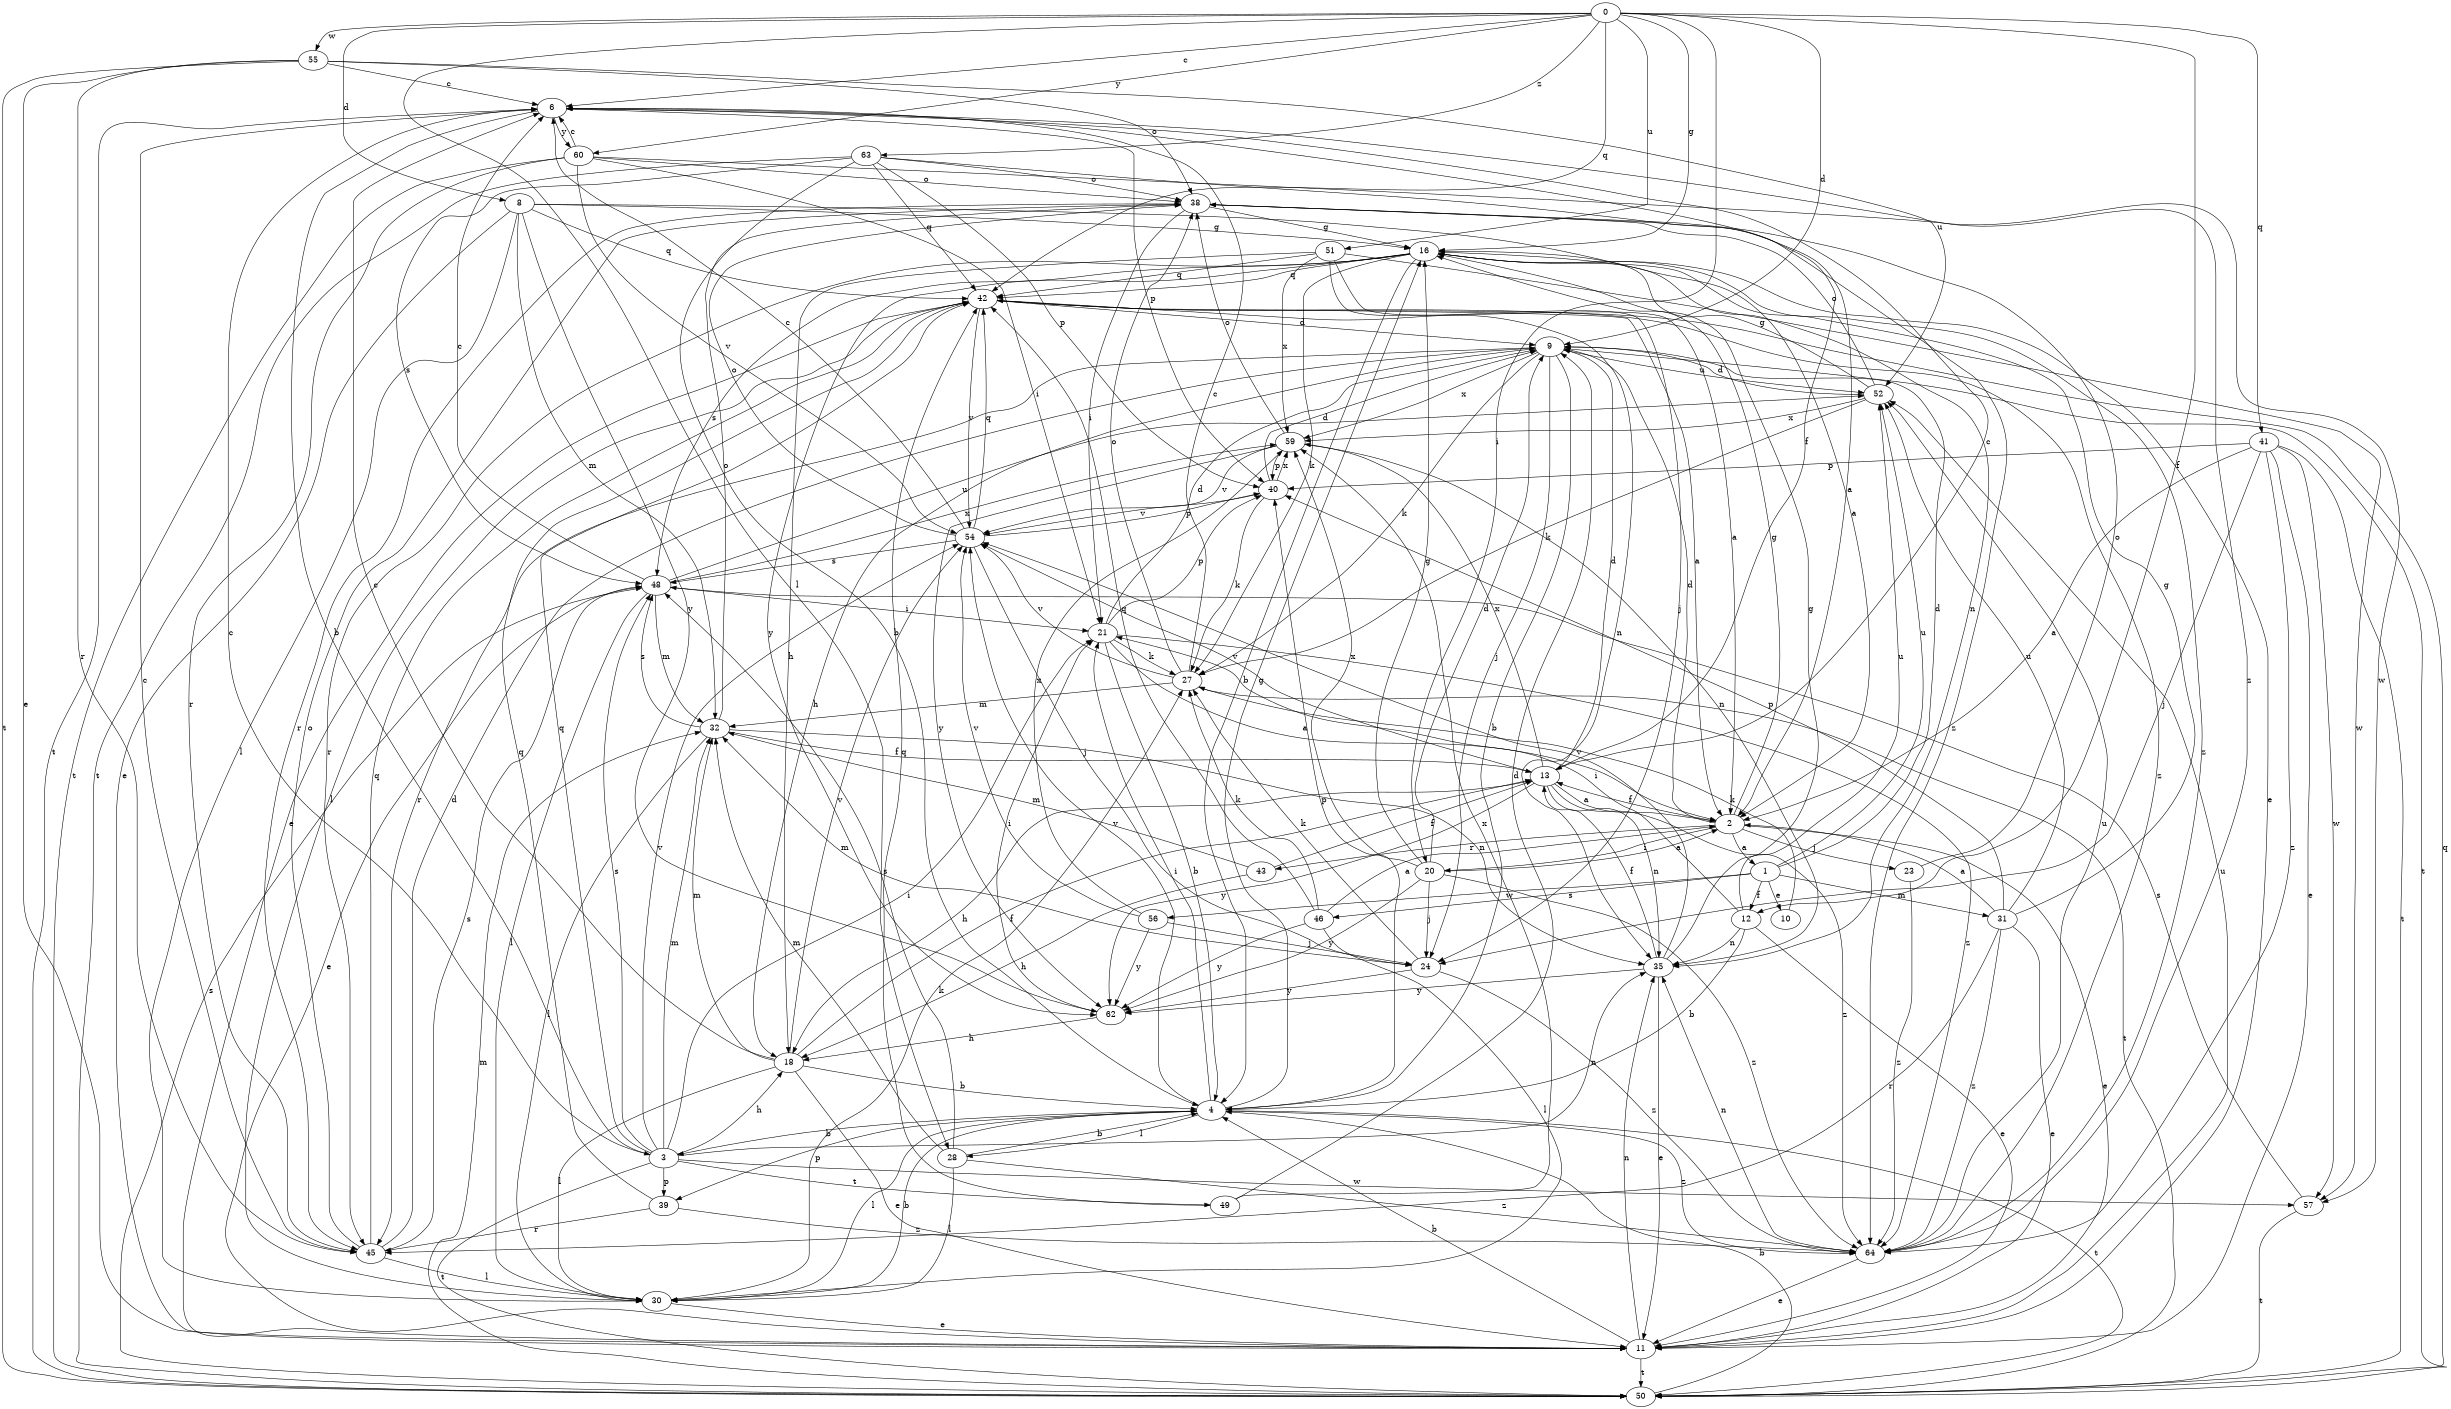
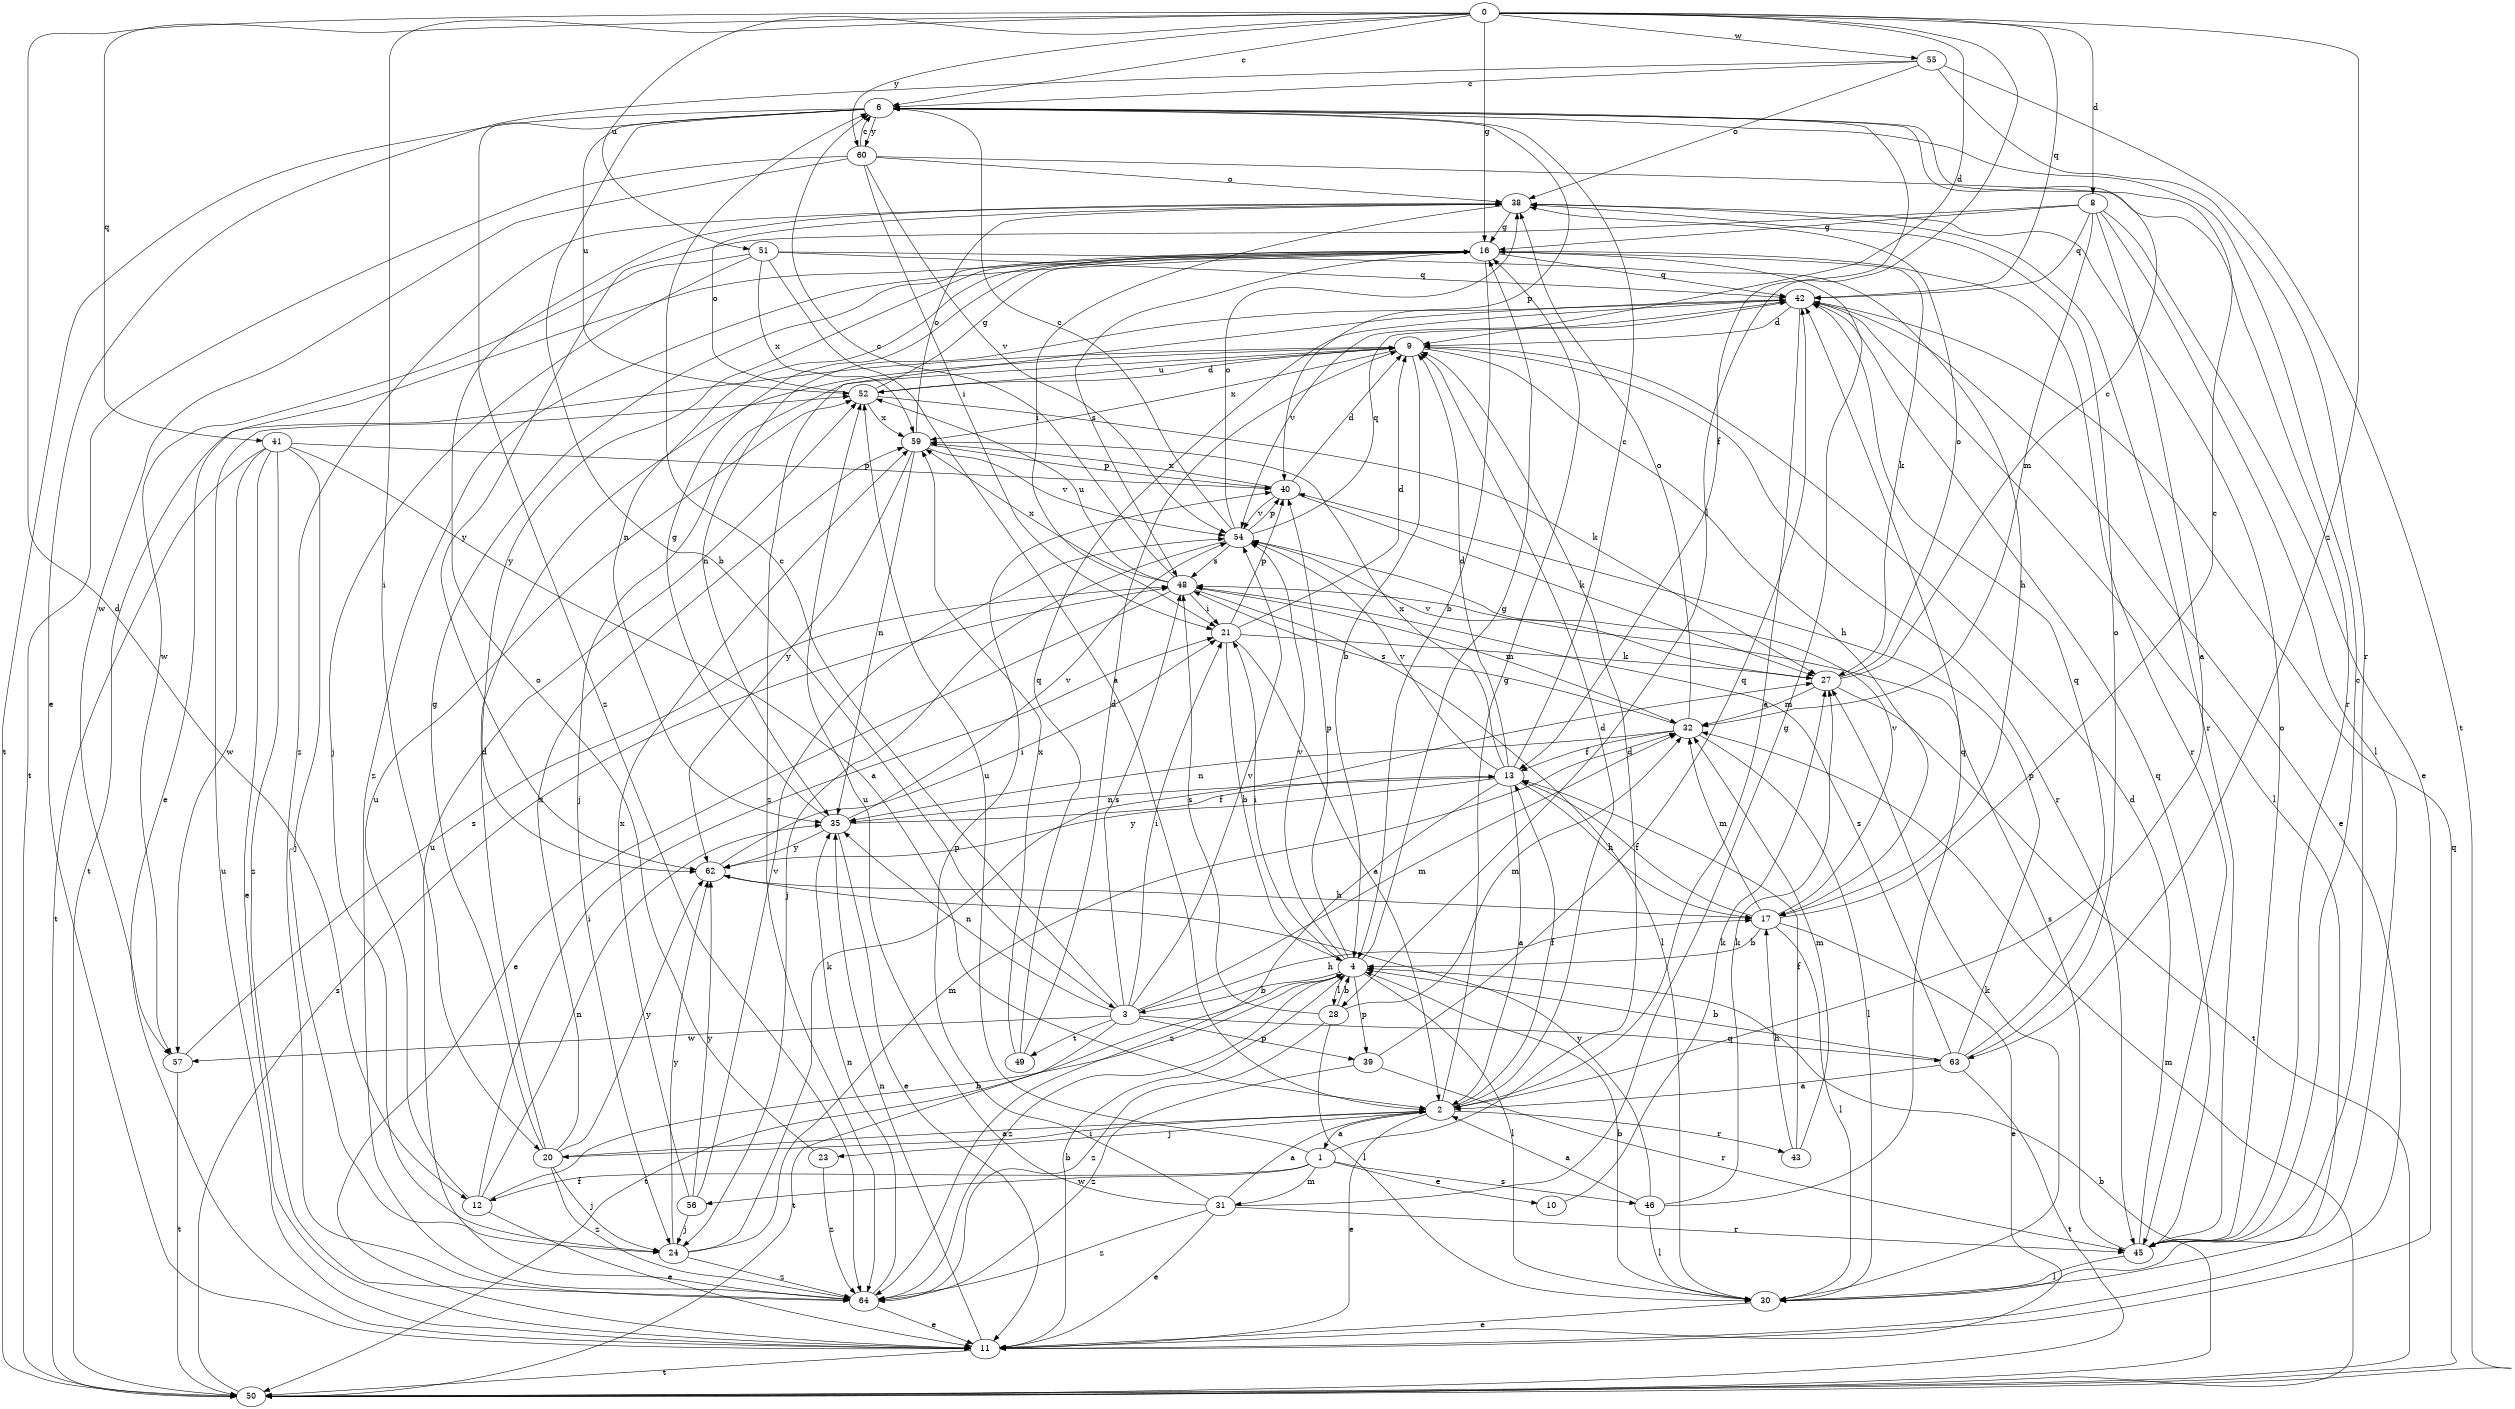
edge "55" -> "52": now "6" -> "52"
edge "0" -> "12": label "f" -> "d"
edge "9" -> "27": removed, label "k"
edge "3" -> "42": now "3" -> "63"
edge "21" -> "64": removed, label "z"
node "18": label "18" -> "17"
